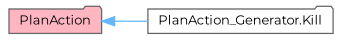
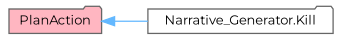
node "PlanAction_Generator.Kill": label "PlanAction_Generator.Kill" -> "Narrative_Generator.Kill"
